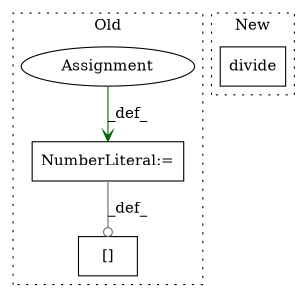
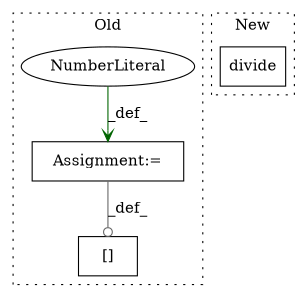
node "Assignment": label "Assignment" -> "NumberLiteral"
node "NumberLiteral:=": label "NumberLiteral:=" -> "Assignment:="
